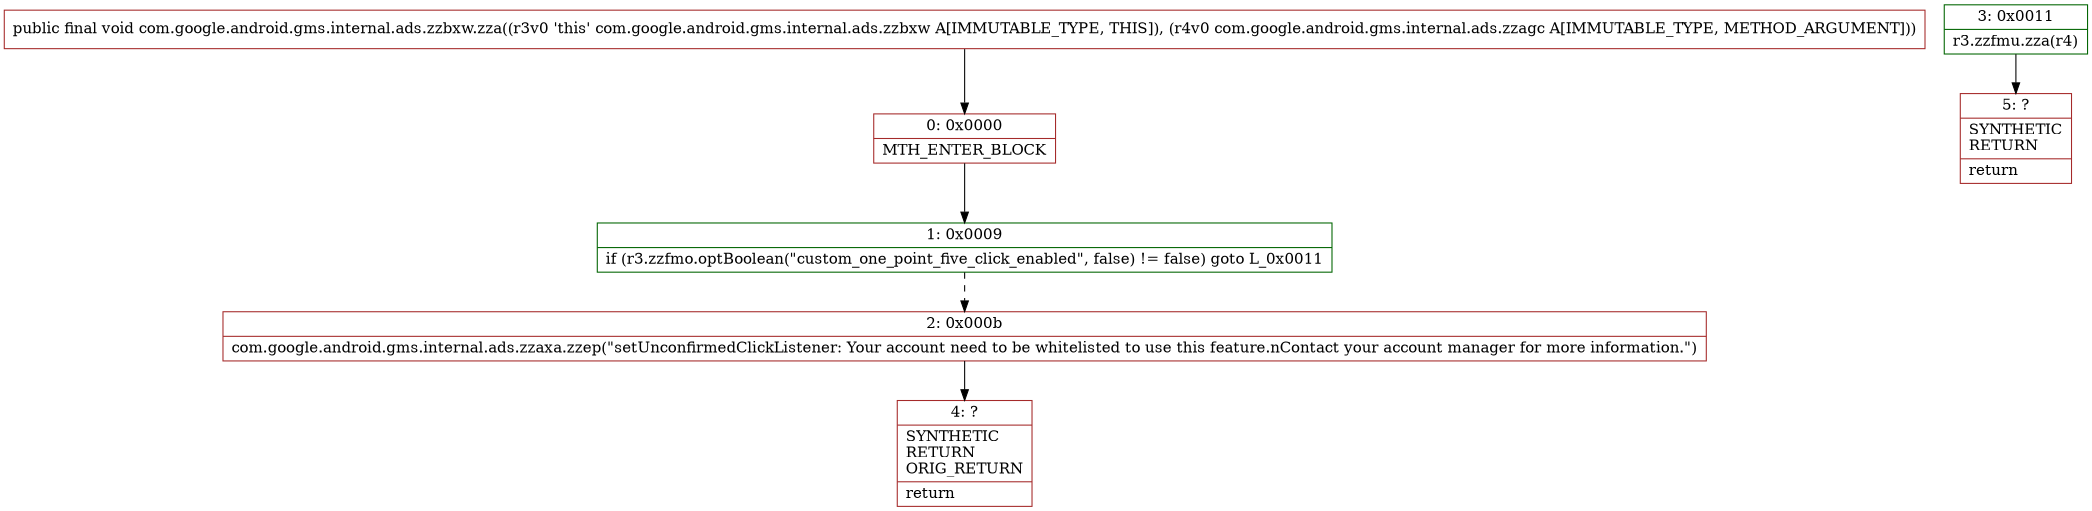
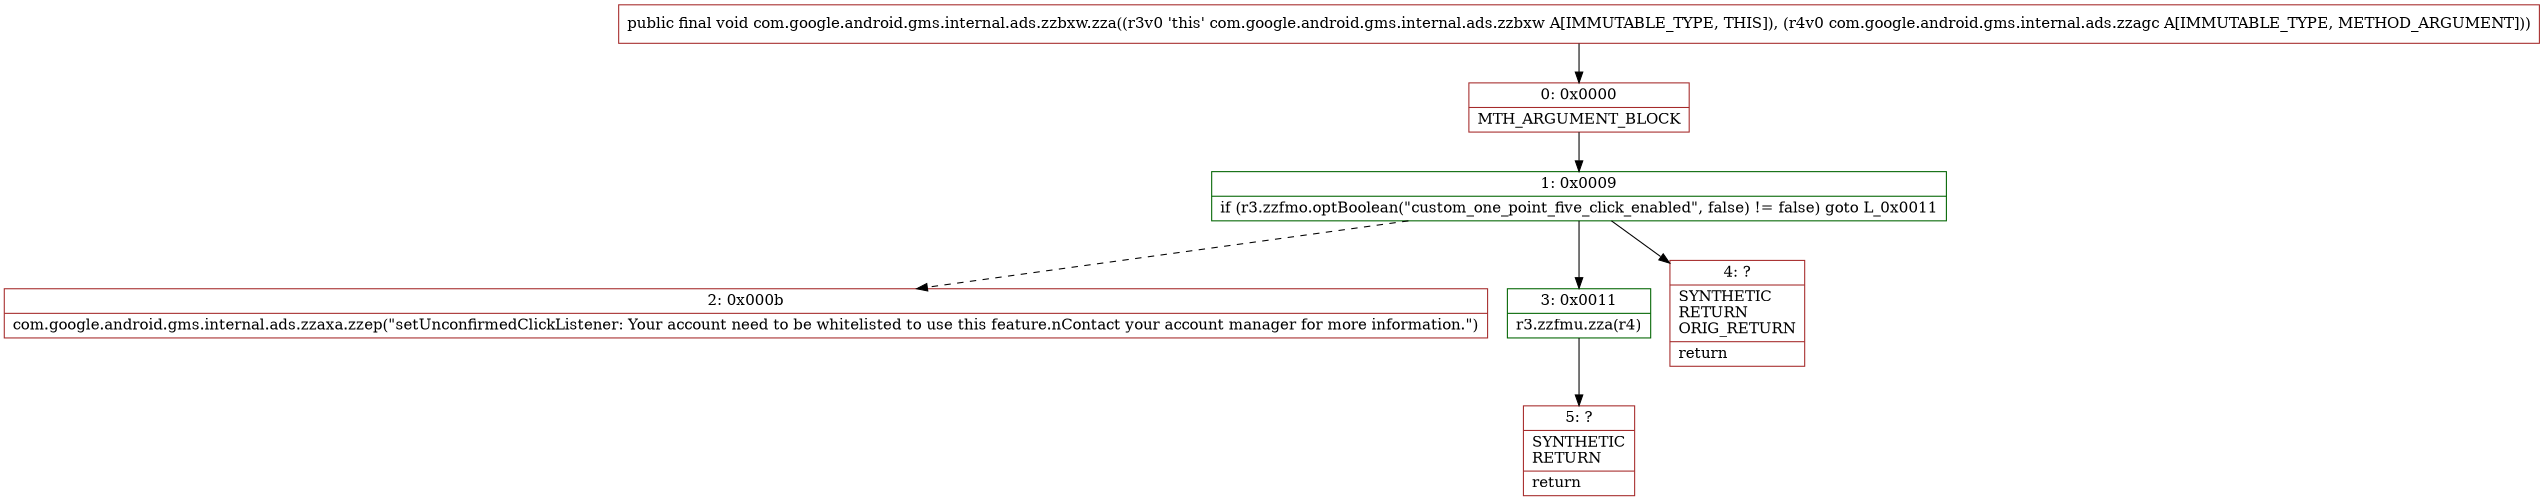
node "0: 0x0000": text "MTH_ENTER_BLOCK" -> "MTH_ARGUMENT_BLOCK"
edge "1: 0x0009" -> "3: 0x0011": added
edge "2: 0x000b" -> "4: ?": now "1: 0x0009" -> "4: ?"
